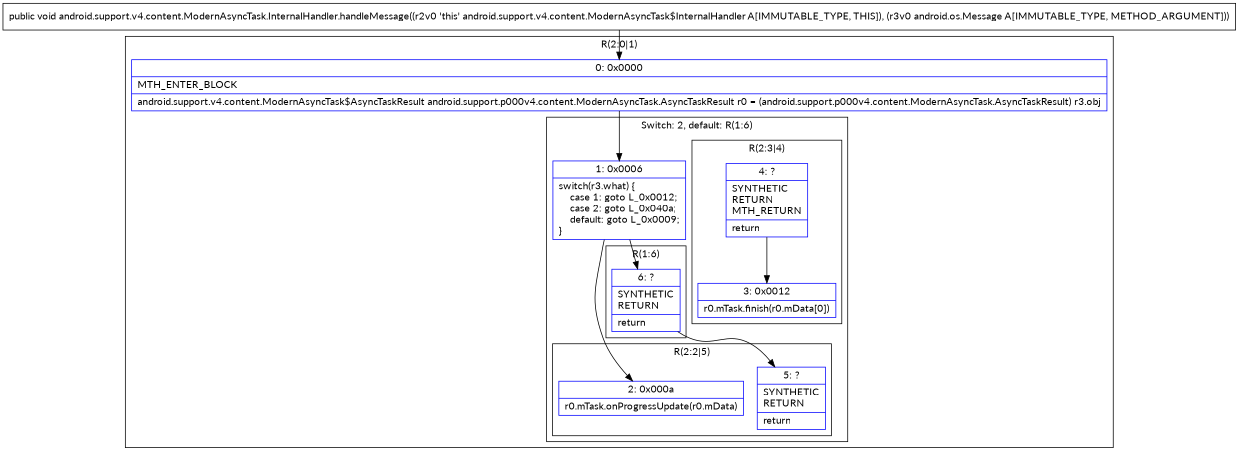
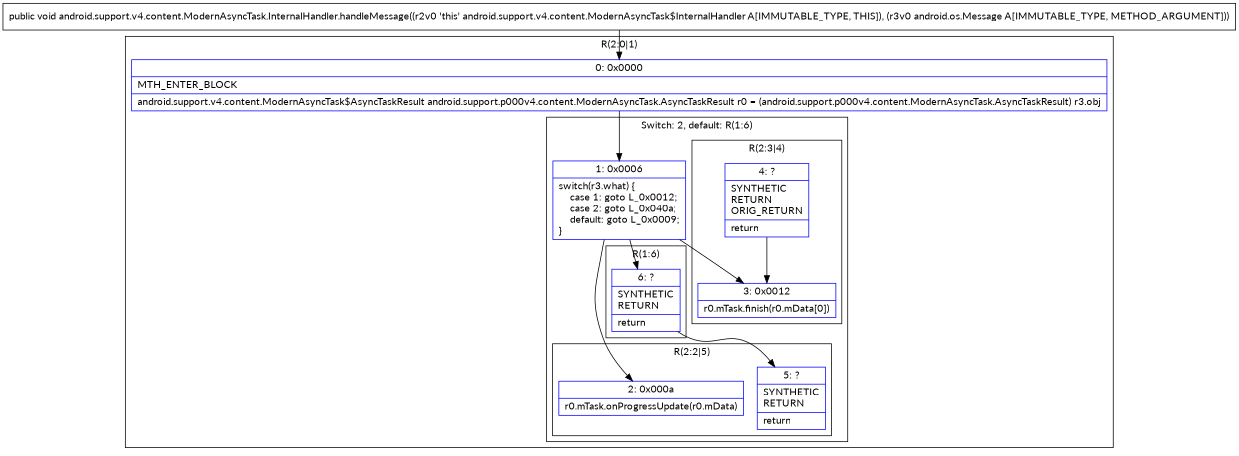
node "4: ?": text "MTH_RETURN" -> "ORIG_RETURN"
edge "1: 0x0006" -> "3: 0x0012": added
